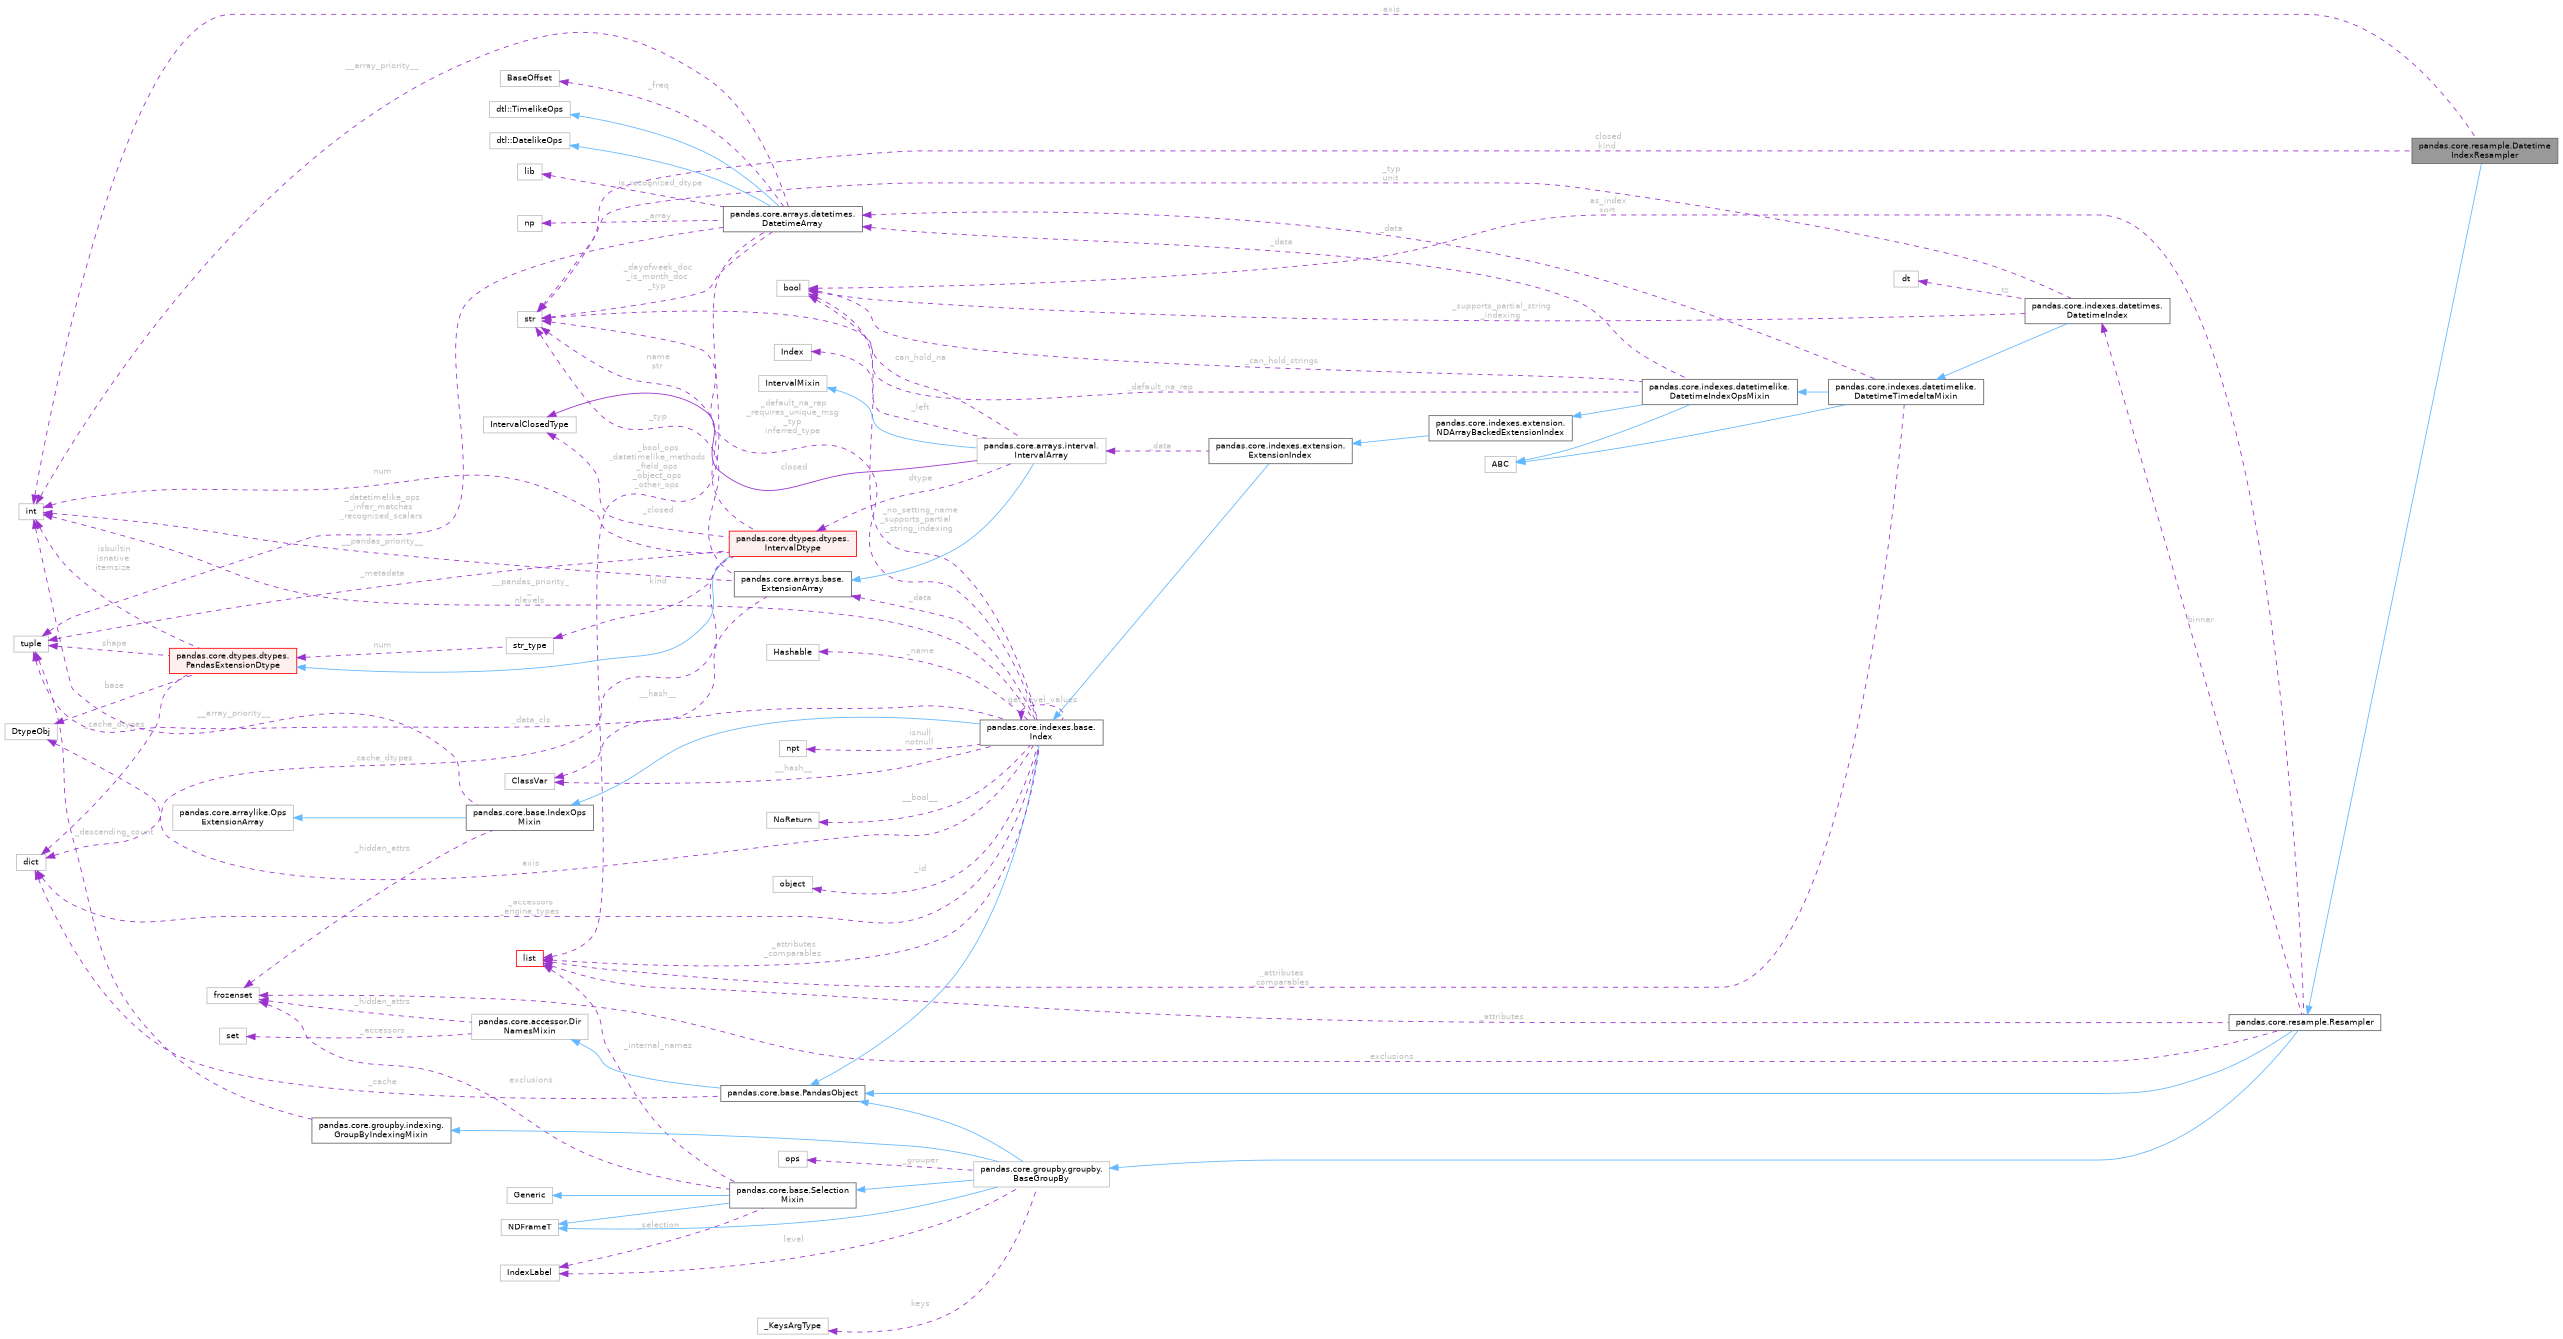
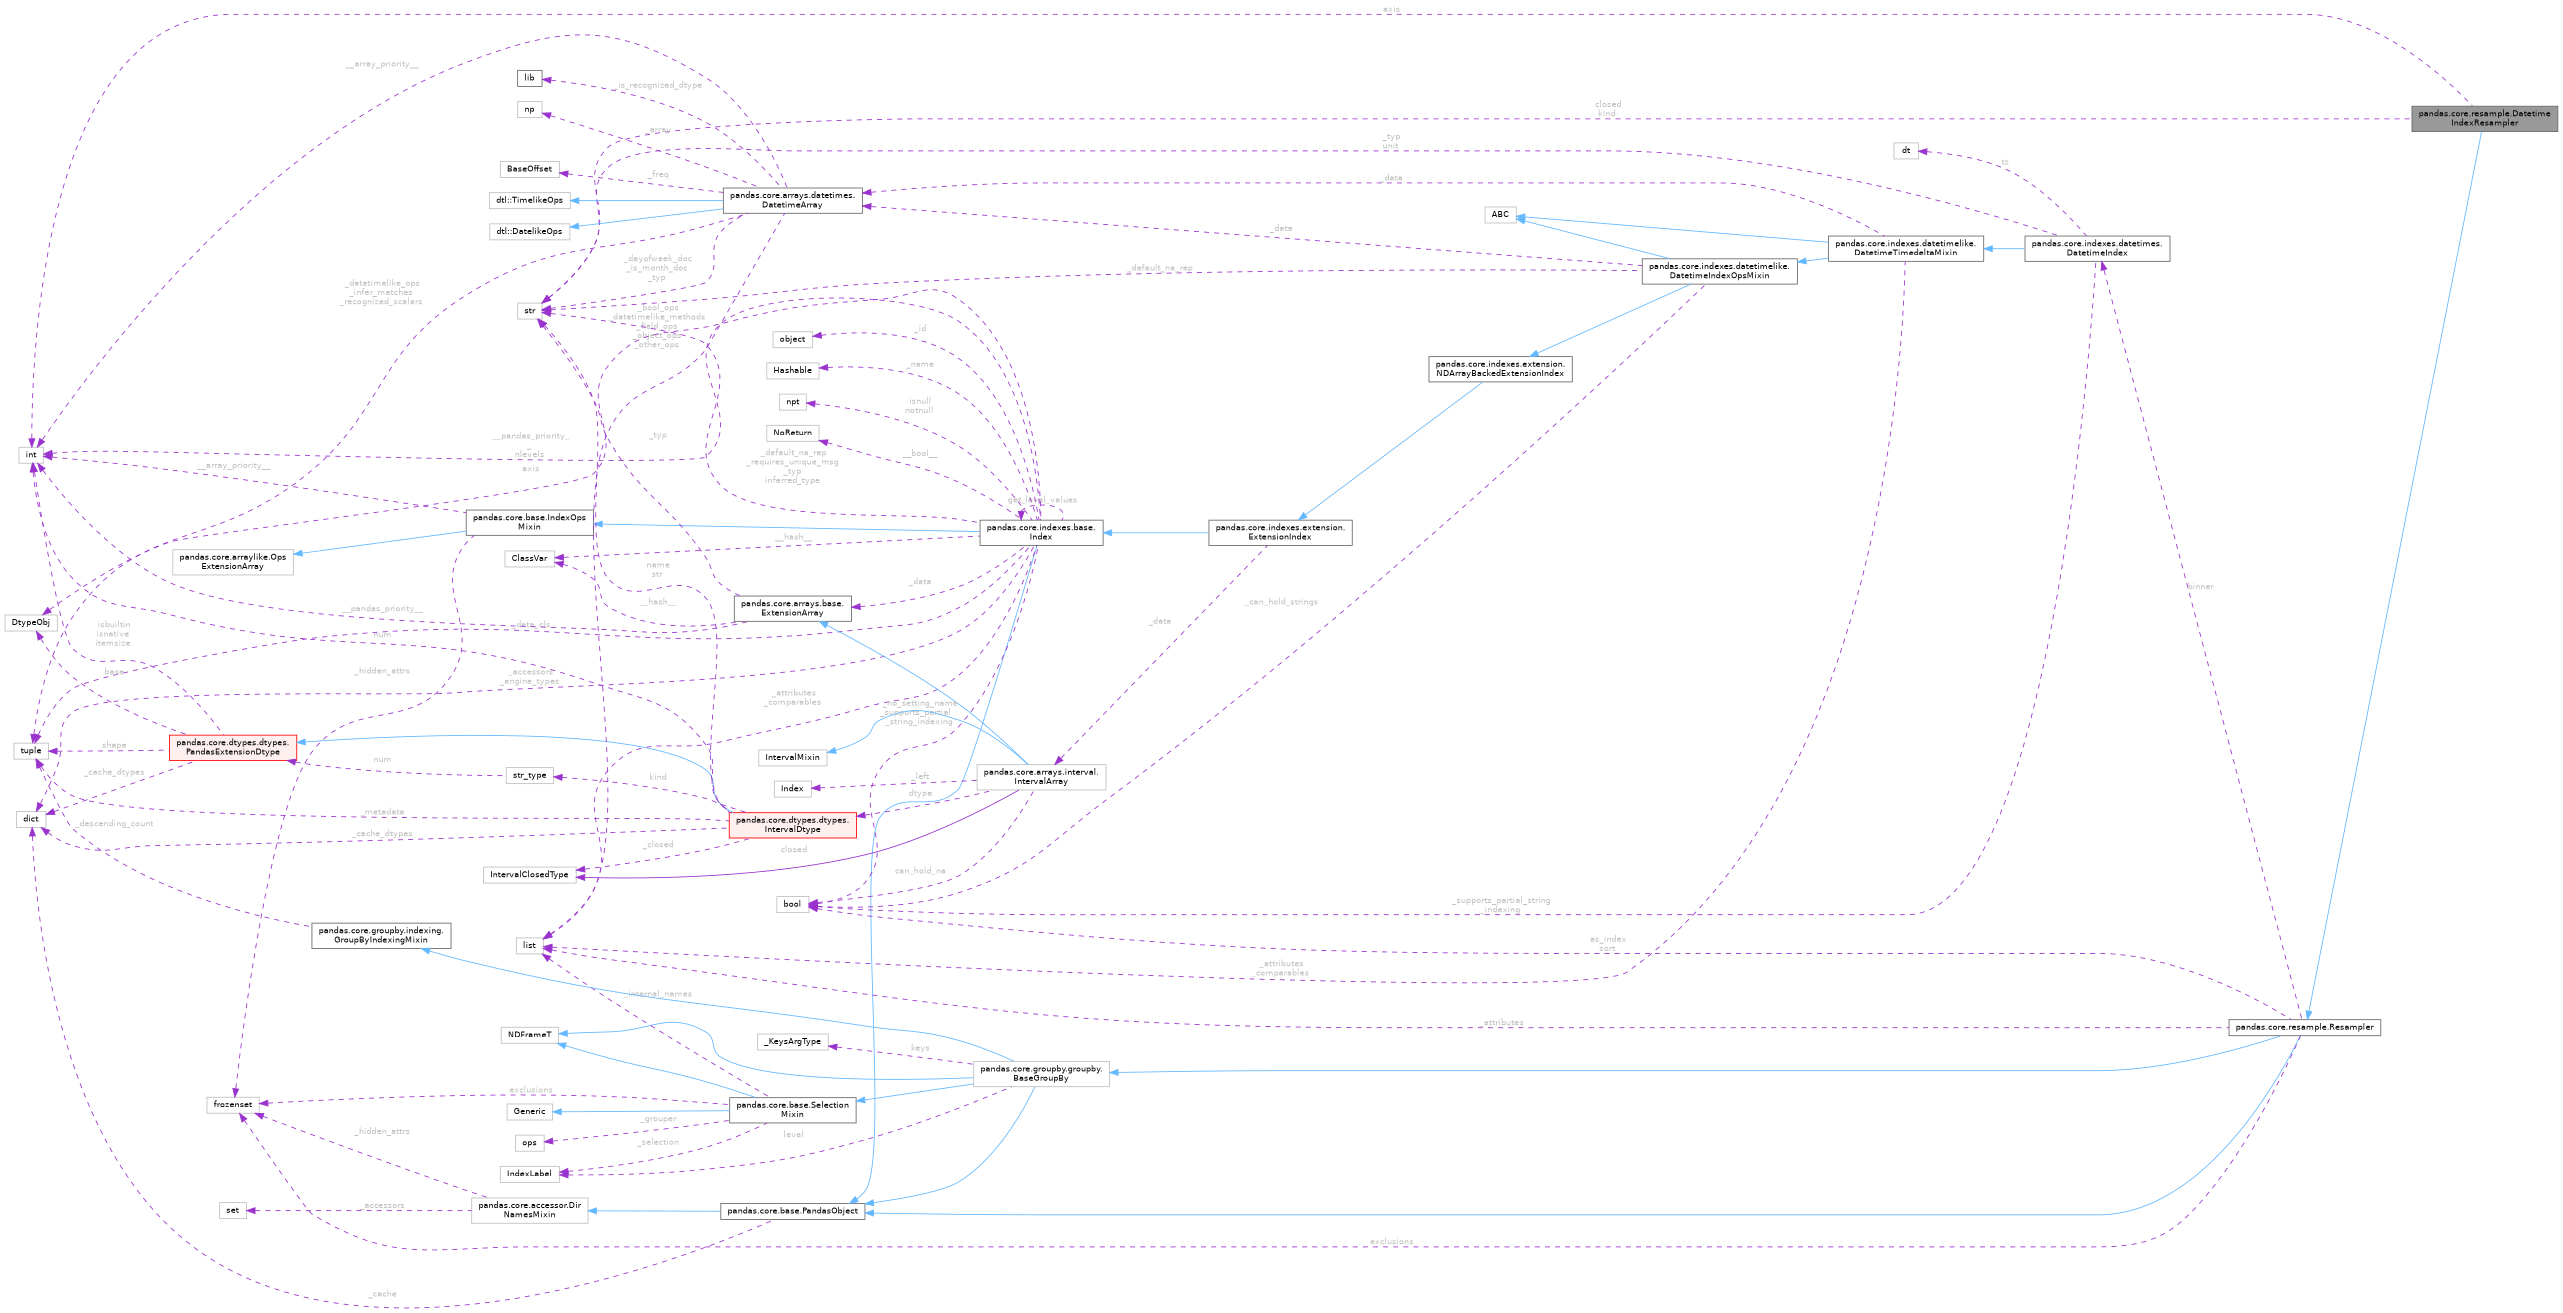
node "lib": color grey75 -> gray40
node "list": color red -> grey75
edge "pandas.core.groupby.groupby. BaseGroupBy" -> "ops": now "pandas.core.base.Selection Mixin" -> "ops"
